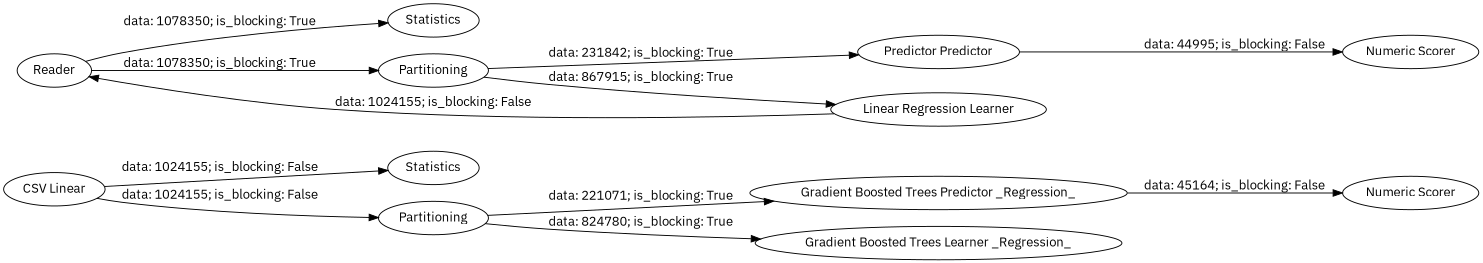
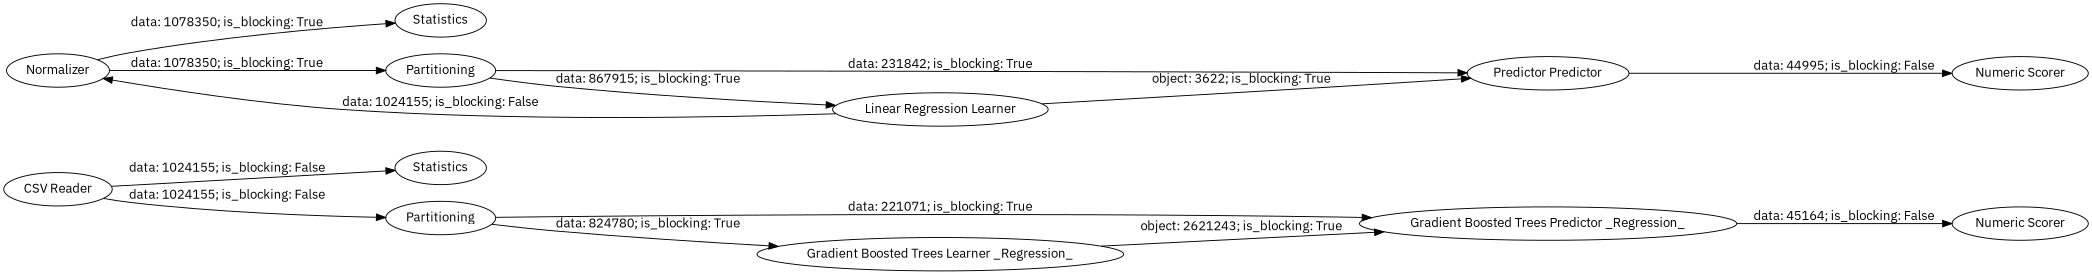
node "Reader": label "Reader" -> "Normalizer"
edge "Linear Regression Learner" -> "Predictor Predictor": added, label "object: 3622; is_blocking: True"
node "CSV Linear": label "CSV Linear" -> "CSV Reader"
edge "Gradient Boosted Trees Learner _Regression_" -> "Gradient Boosted Trees Predictor _Regression_": added, label "object: 2621243; is_blocking: True"
